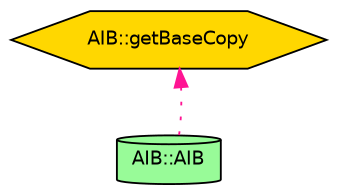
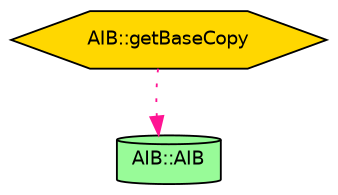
edge "AIB::AIB" -> "AIB::getBaseCopy": reversed
